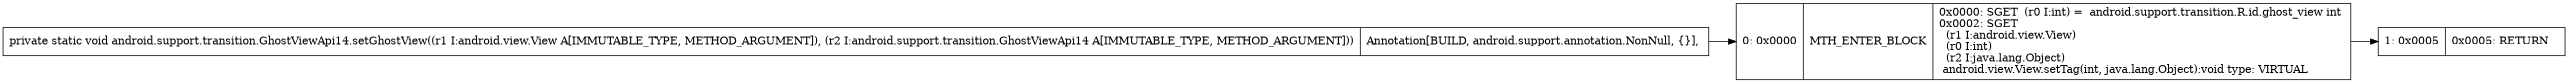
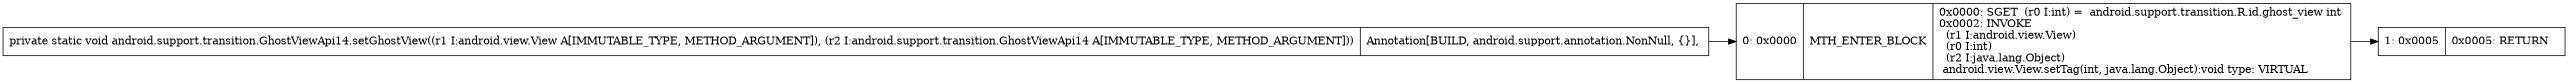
node "0: 0x0000": text "0x0002: SGET" -> "0x0002: INVOKE"
